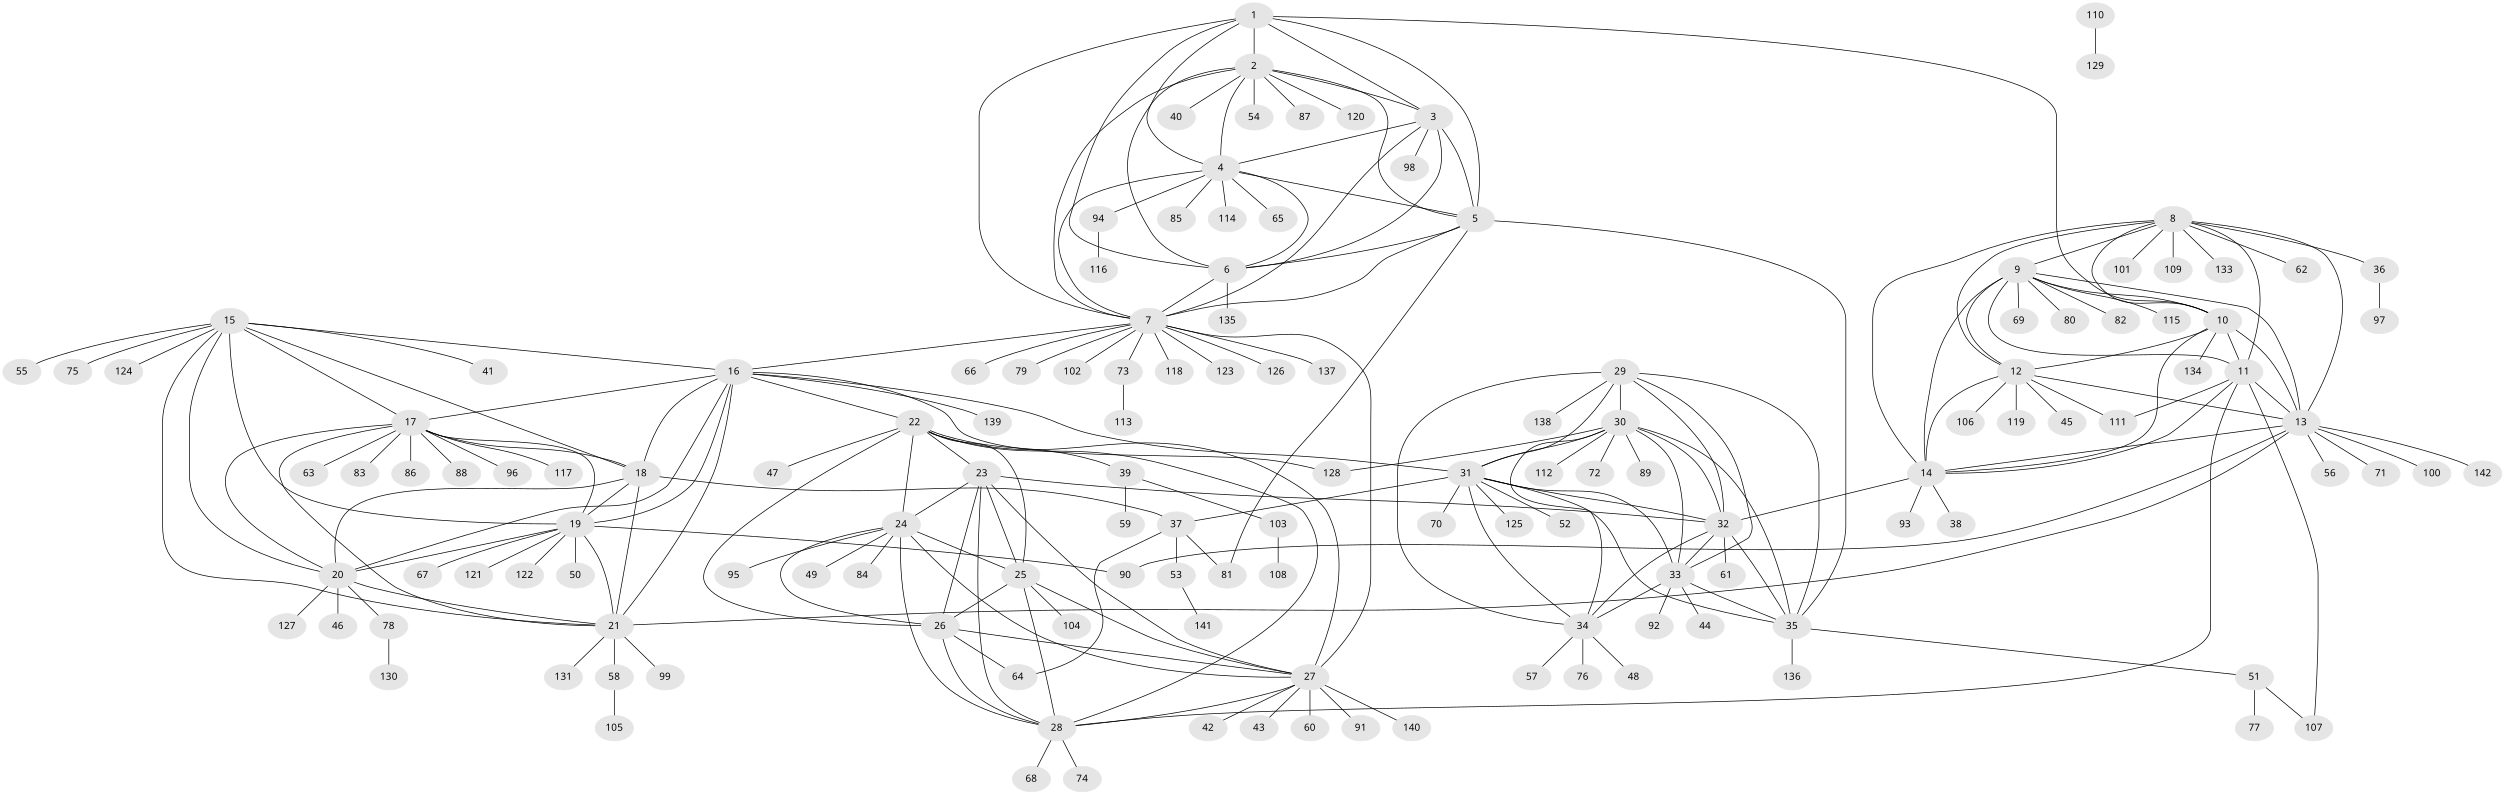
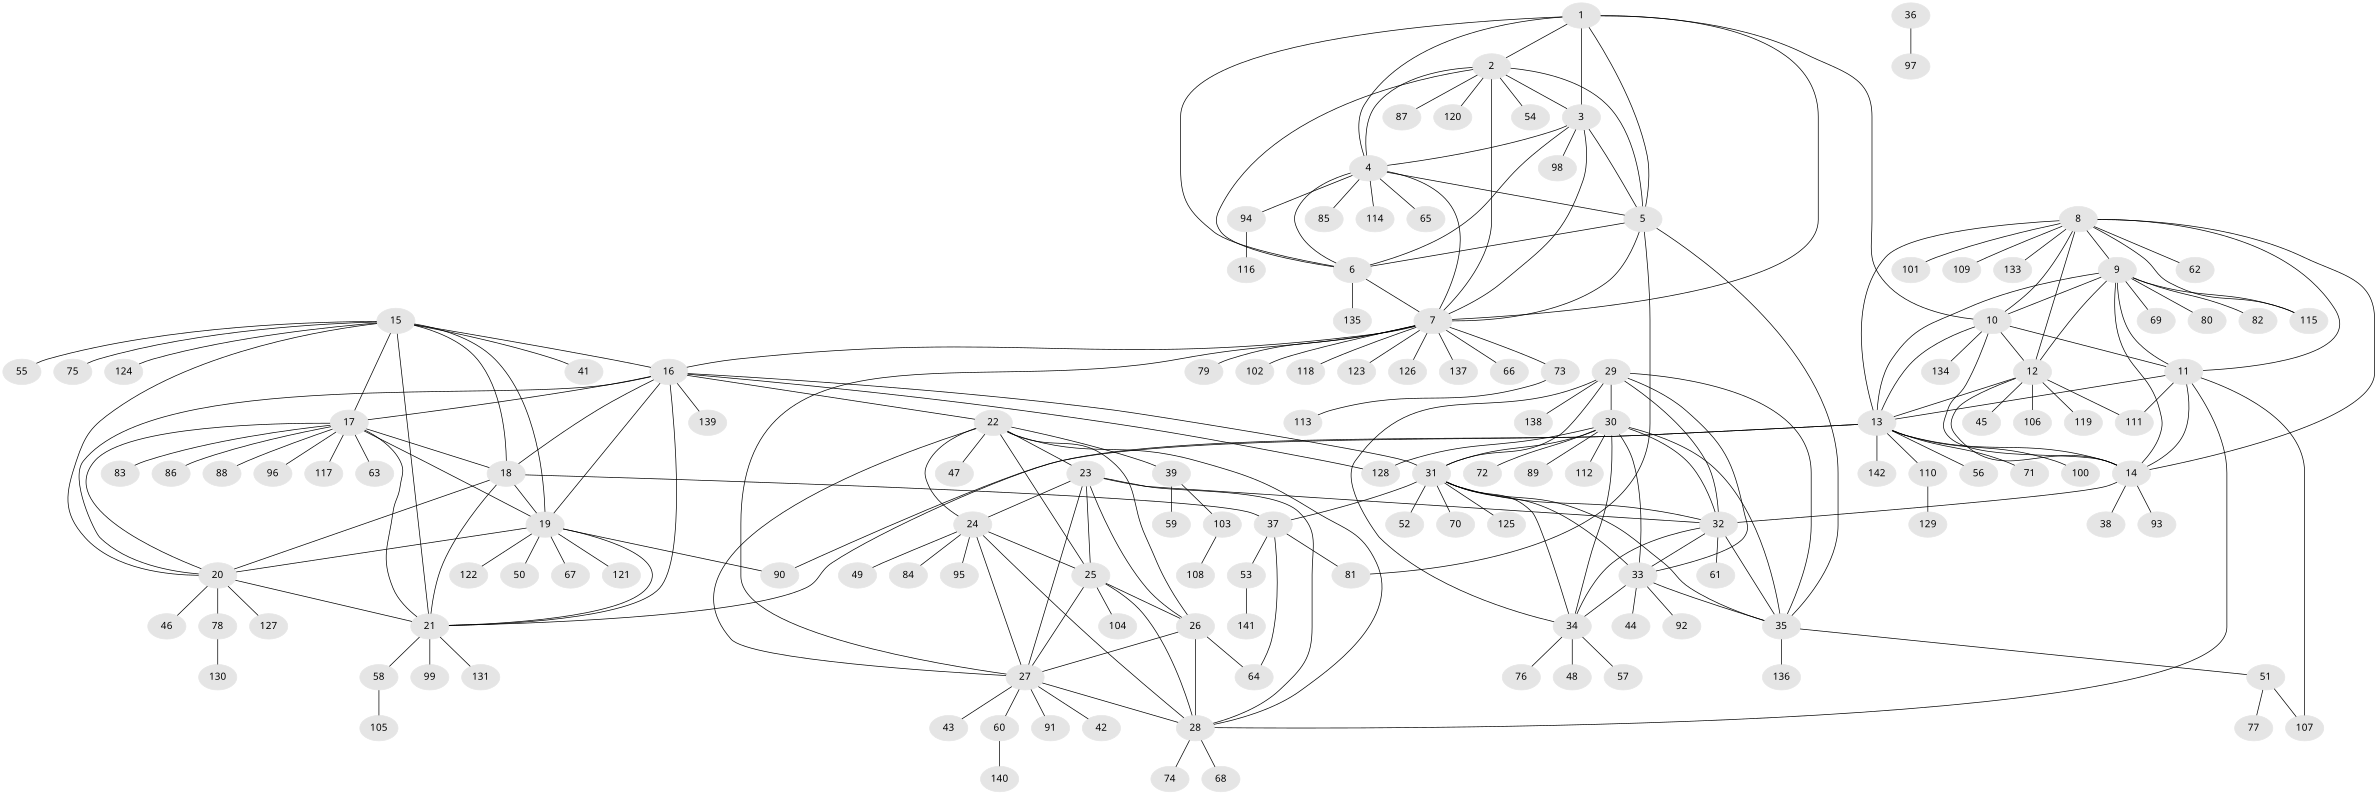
node "40": removed
edge "8" -- "36": now "8" -- "115"
edge "13" -- "110": added
edge "24" -- "26": removed
edge "27" -- "140": now "60" -- "140"
